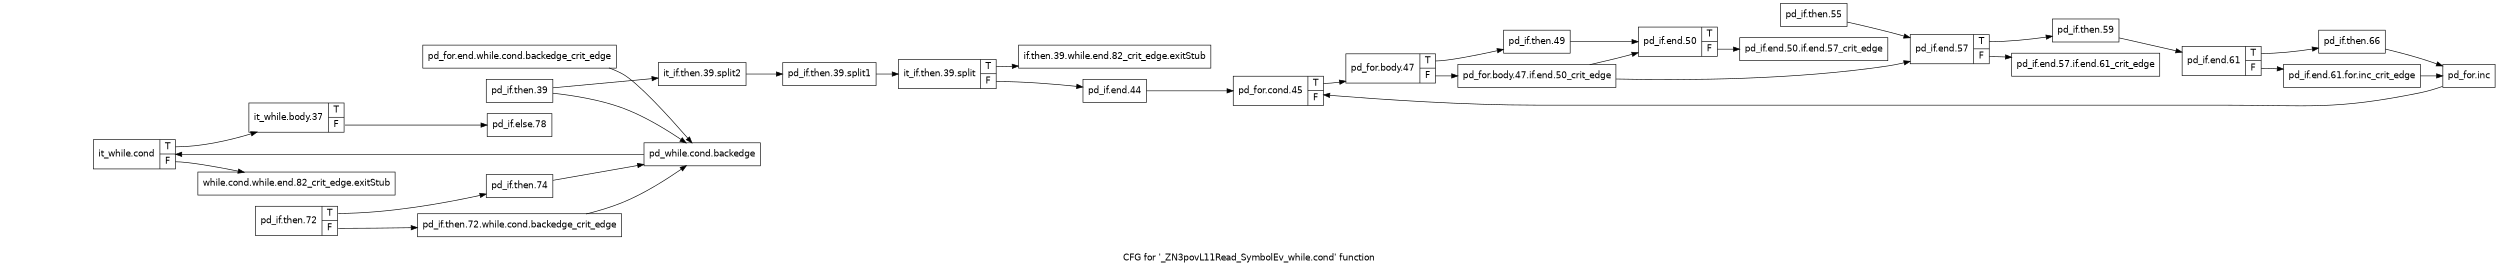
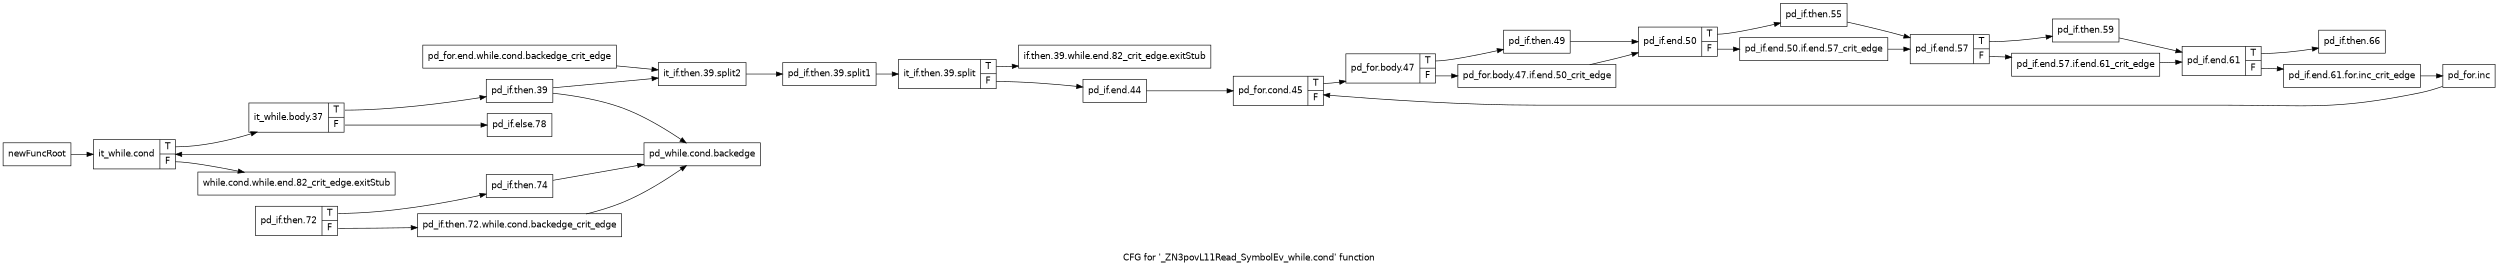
edge "pd_if.end.50" -> "pd_if.then.55": added
edge "pd_if.then.66" -> "pd_for.inc": removed
edge "pd_if.end.57.if.end.61_crit_edge" -> "pd_if.end.61": added
edge "pd_for.body.47.if.end.50_crit_edge" -> "pd_if.end.57": now "pd_if.end.50.if.end.57_crit_edge" -> "pd_if.end.57"
edge "pd_for.end.while.cond.backedge_crit_edge" -> "pd_while.cond.backedge": now "pd_for.end.while.cond.backedge_crit_edge" -> "it_if.then.39.split2"
edge "it_while.body.37" -> "pd_if.then.39": added
node "newFuncRoot": added
